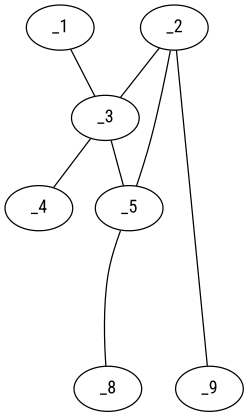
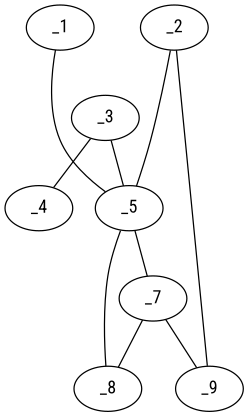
edge "_1" -- "_3": now "_1" -- "_5"
edge "_2" -- "_3": removed
node "_7": added
